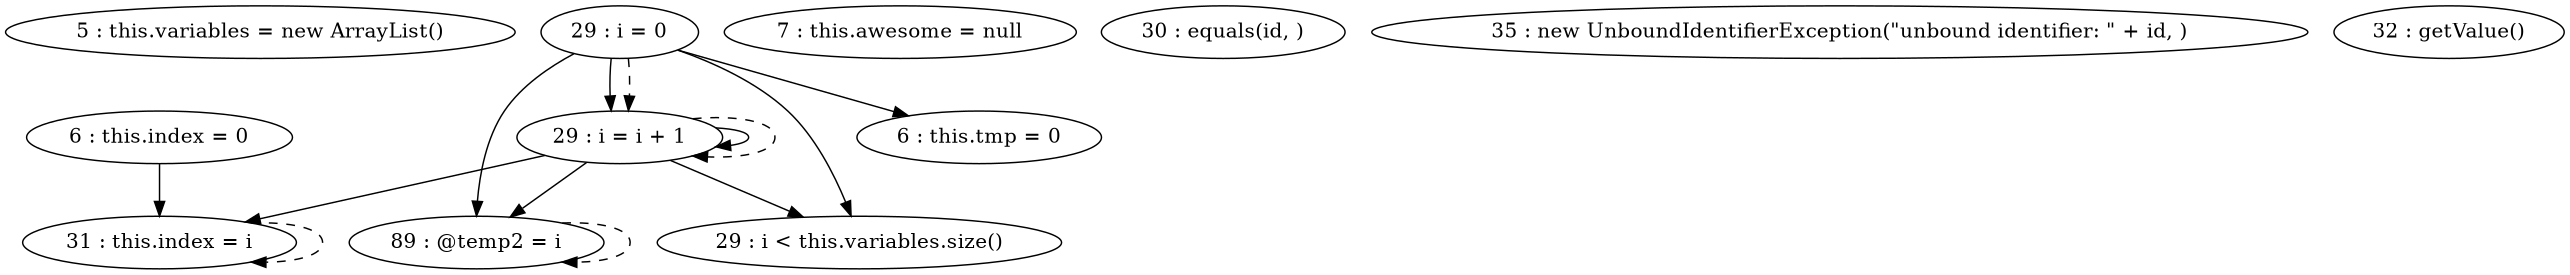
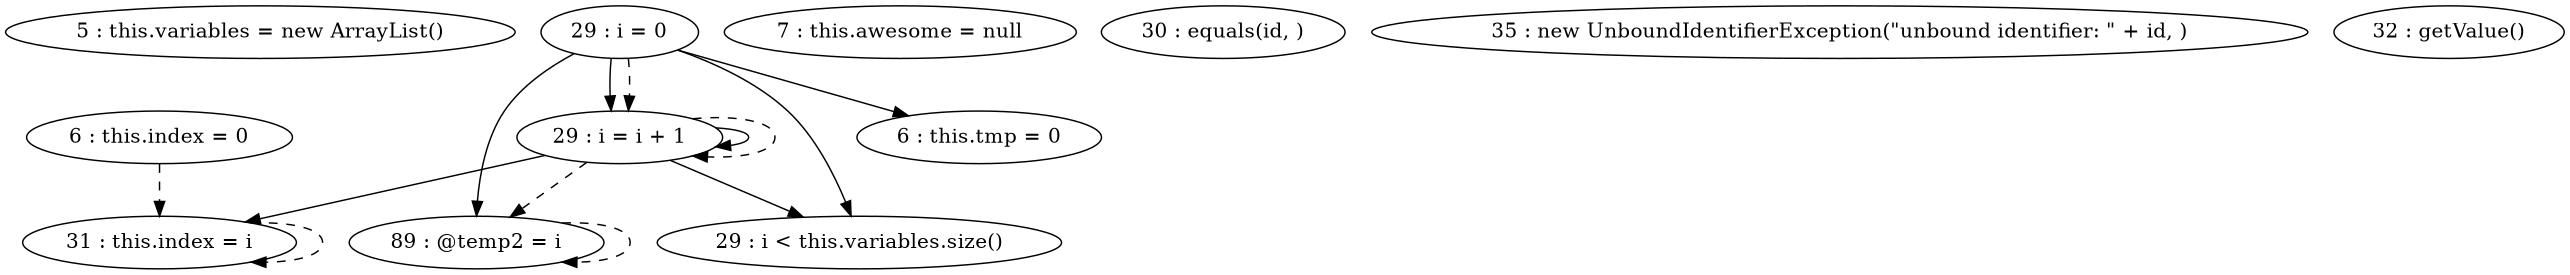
edge "6 : this.index = 0" -> "31 : this.index = i": style solid -> dashed
edge "29 : i = i + 1" -> "89 : @temp2 = i": style solid -> dashed
